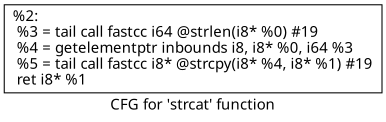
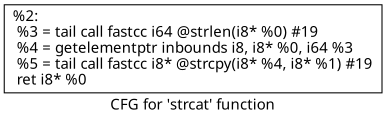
node "%2:": text "ret i8* %1" -> "ret i8* %0"
